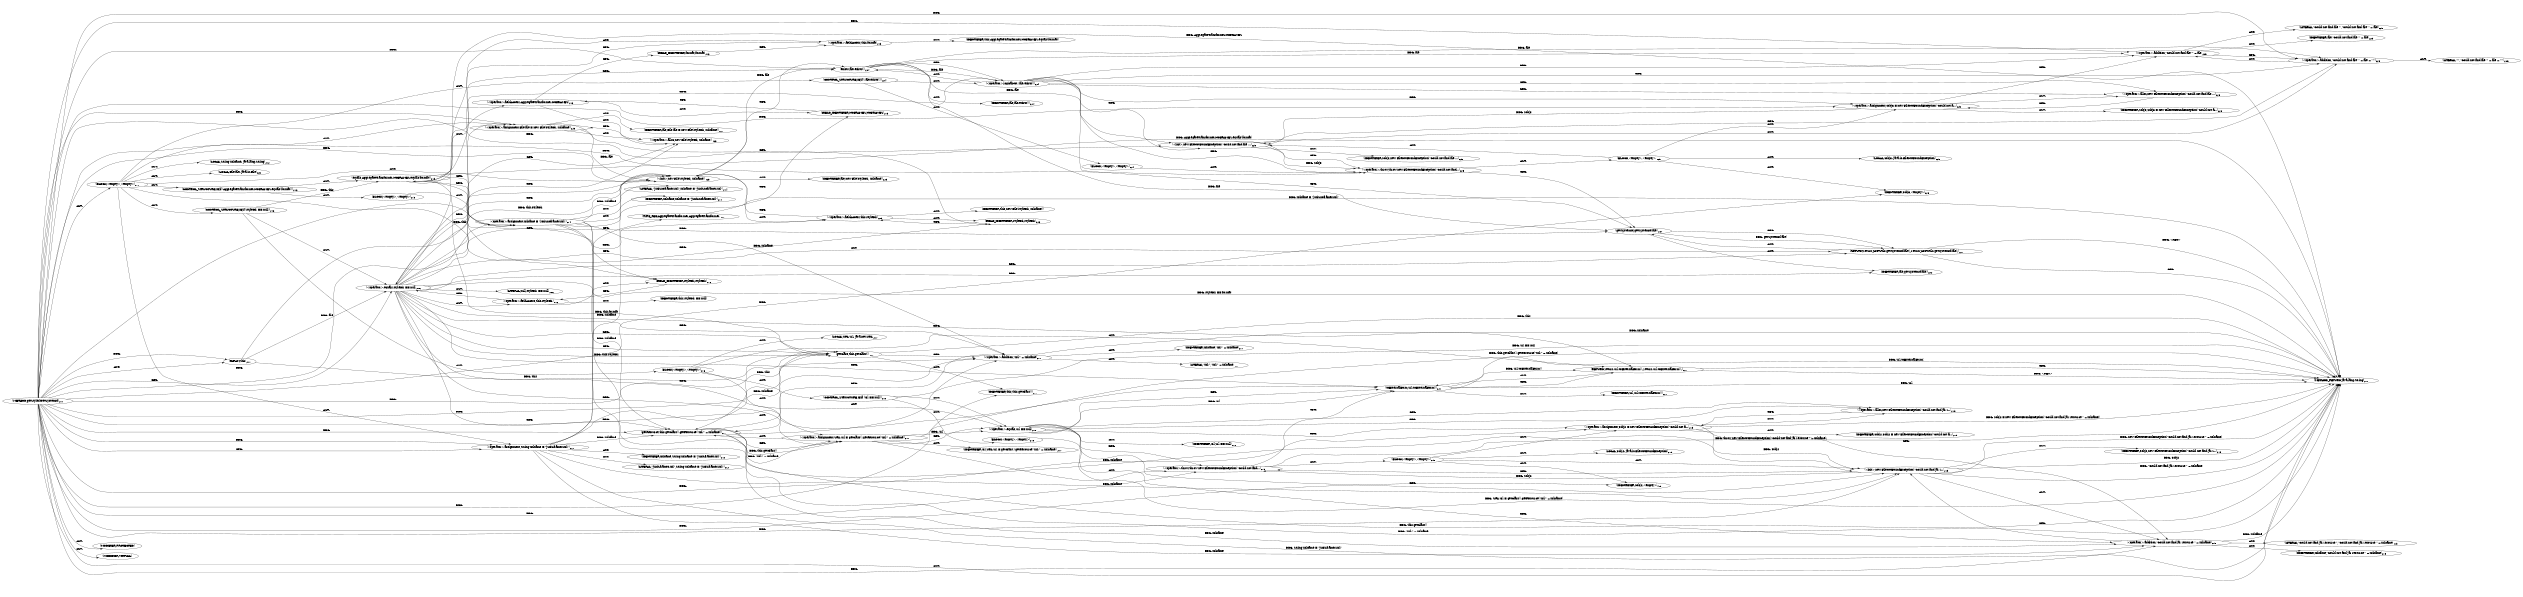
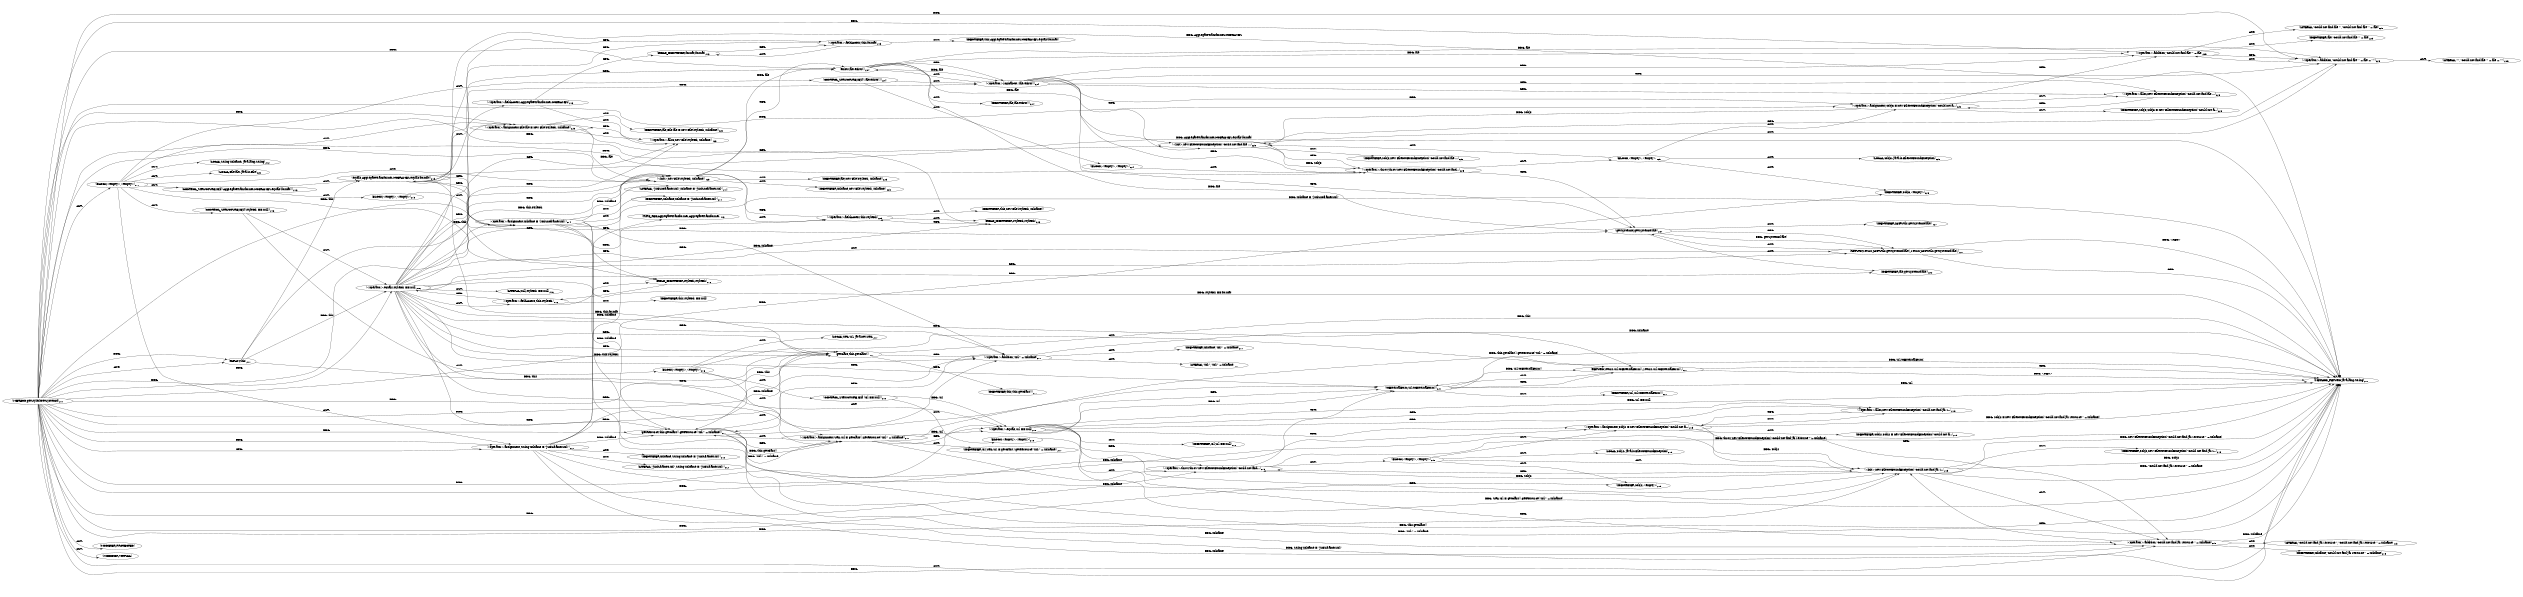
edge "(equals,AggregateTransformer.NOFRAMES.equals(format))" -> "(<operator>.fieldAccess,this.format)": label "AST: " -> "CFG: "
edge "(<operator>.fieldAccess,this.format)" -> "(FIELD_IDENTIFIER,format,format)": added, label "AST:"
edge "(<operator>.logicalNot,!file.exists())" -> "(<operator>.equals,styleDir == null)": reversed
node "(FIELD_IDENTIFIER,NOFRAMES,NOFRAMES)": removed
node "(IDENTIFIER,file,File file = new File(styleDir, xslname))": text "222" -> "223"
node "(IDENTIFIER,xslname,new File(styleDir, xslname))": added
edge "(CONTROL_STRUCTURE,IF,if (styleDir == null))" -> "(equals,AggregateTransformer.NOFRAMES.equals(format))": now "(PARAM,this)" -> "(equals,AggregateTransformer.NOFRAMES.equals(format))"
node "(TYPE_REF,AggregateTransformer,AggregateTransformer)": text "217" -> "213"
node "(IDENTIFIER,JAXPUtils,getSystemId(file))": added
node "(LITERAL,null,styleDir == null)": text "286" -> "216"
edge "(PARAM,this)" -> "(<operator>.equals,styleDir == null)": label "DDG: file" -> "DDG: this"
edge "(CONTROL_STRUCTURE,IF,if (url == null))" -> "(METHOD_RETURN,java.lang.String)": now "(<operator>.equals,url == null)" -> "(METHOD_RETURN,java.lang.String)"
edge "(getClass,this.getClass())" -> "(IDENTIFIER,this,this.getClass())": label "AST: " -> "CDG: "
edge "(METHOD,getStylesheetSystemId)" -> "(<operator>.equals,styleDir == null)": label "CFG: " -> "DDG: "
edge "(CONTROL_STRUCTURE,IF,if (url == null))" -> "(<operator>.equals,url == null)": label "AST: " -> "DDG: url"
node "(IDENTIFIER,$obj2,<empty>)": text "419" -> "219"
edge "(METHOD,getStylesheetSystemId)" -> "(IDENTIFIER,this,this.getClass())": now "(METHOD,getStylesheetSystemId)" -> "(<operator>.equals,url == null)"
